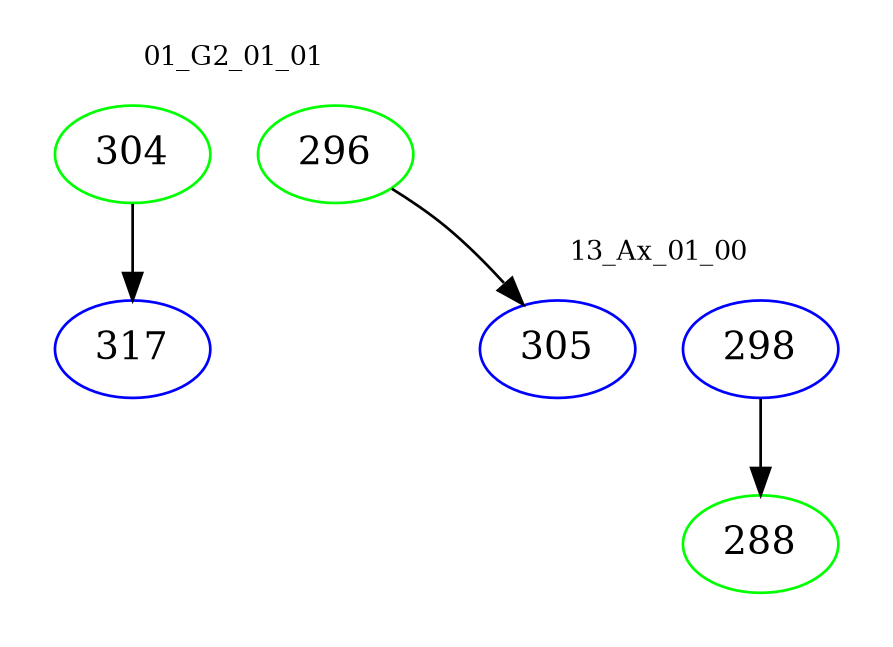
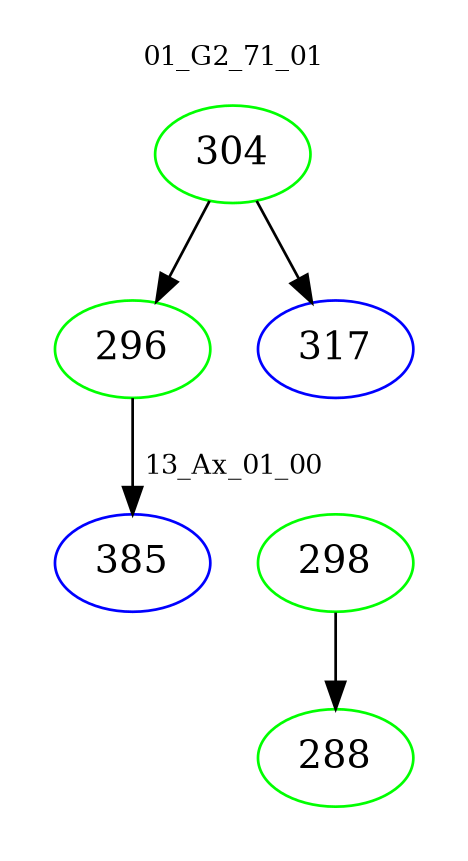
cluster "01_G2_01_01": label "01_G2_01_01" -> "01_G2_71_01"
edge "304" -> "296": added
node "305": label "305" -> "385"
node "298": color blue -> green
